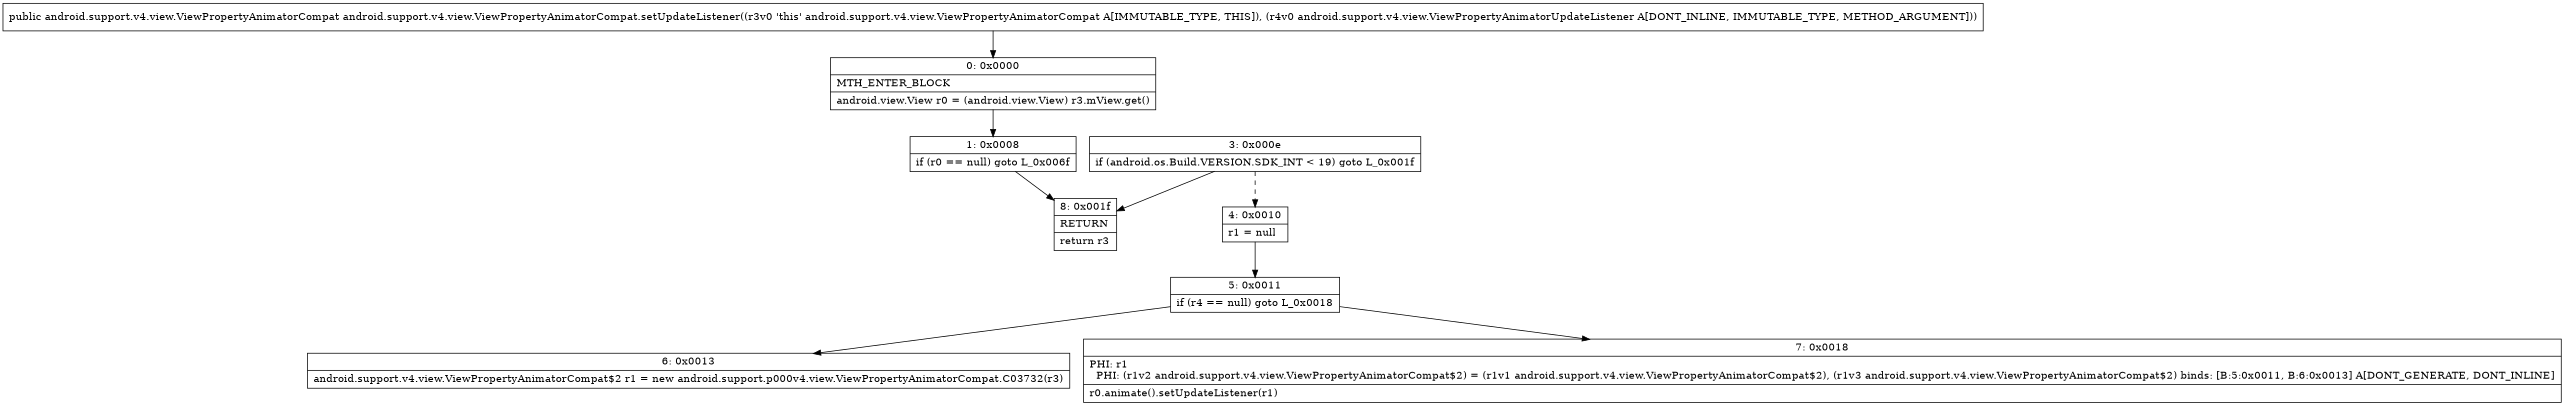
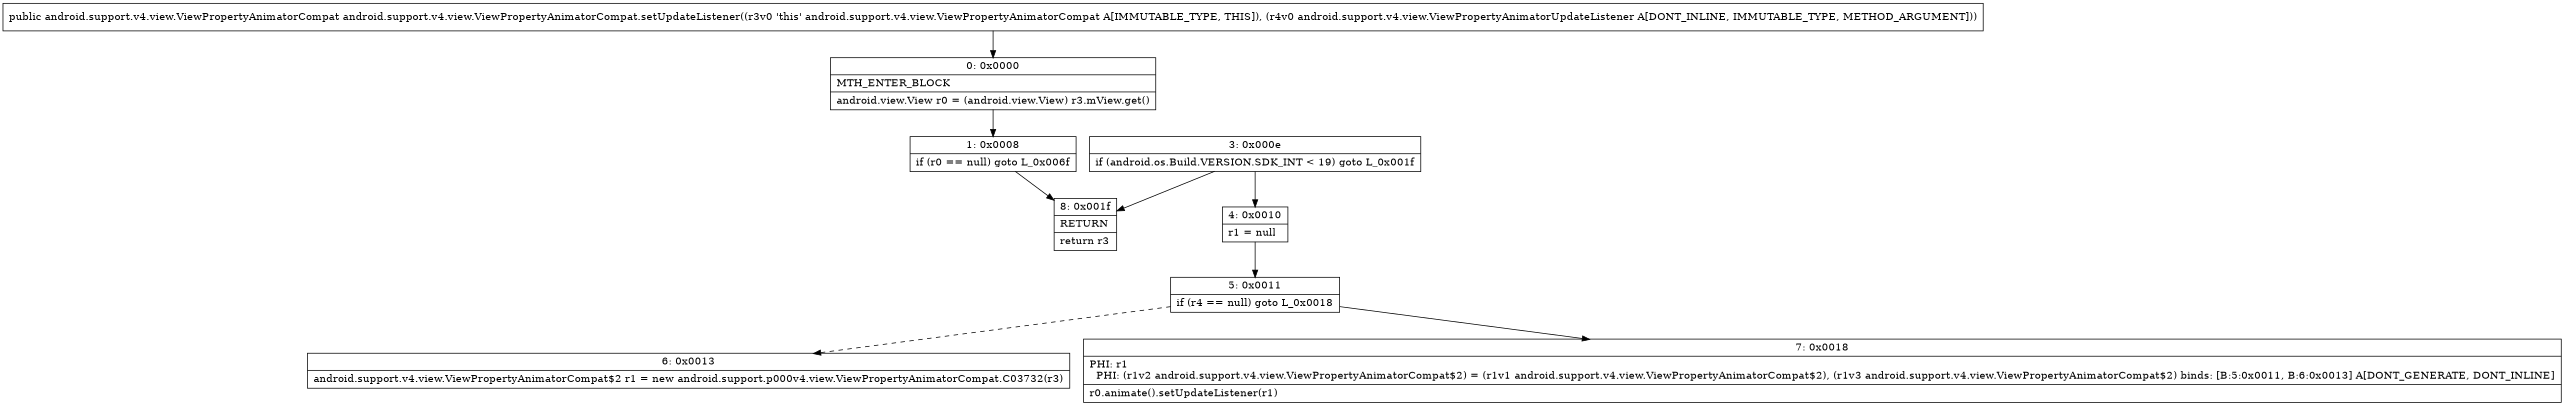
edge "3: 0x000e" -> "4: 0x0010": style dashed -> solid
edge "5: 0x0011" -> "6: 0x0013": style solid -> dashed
